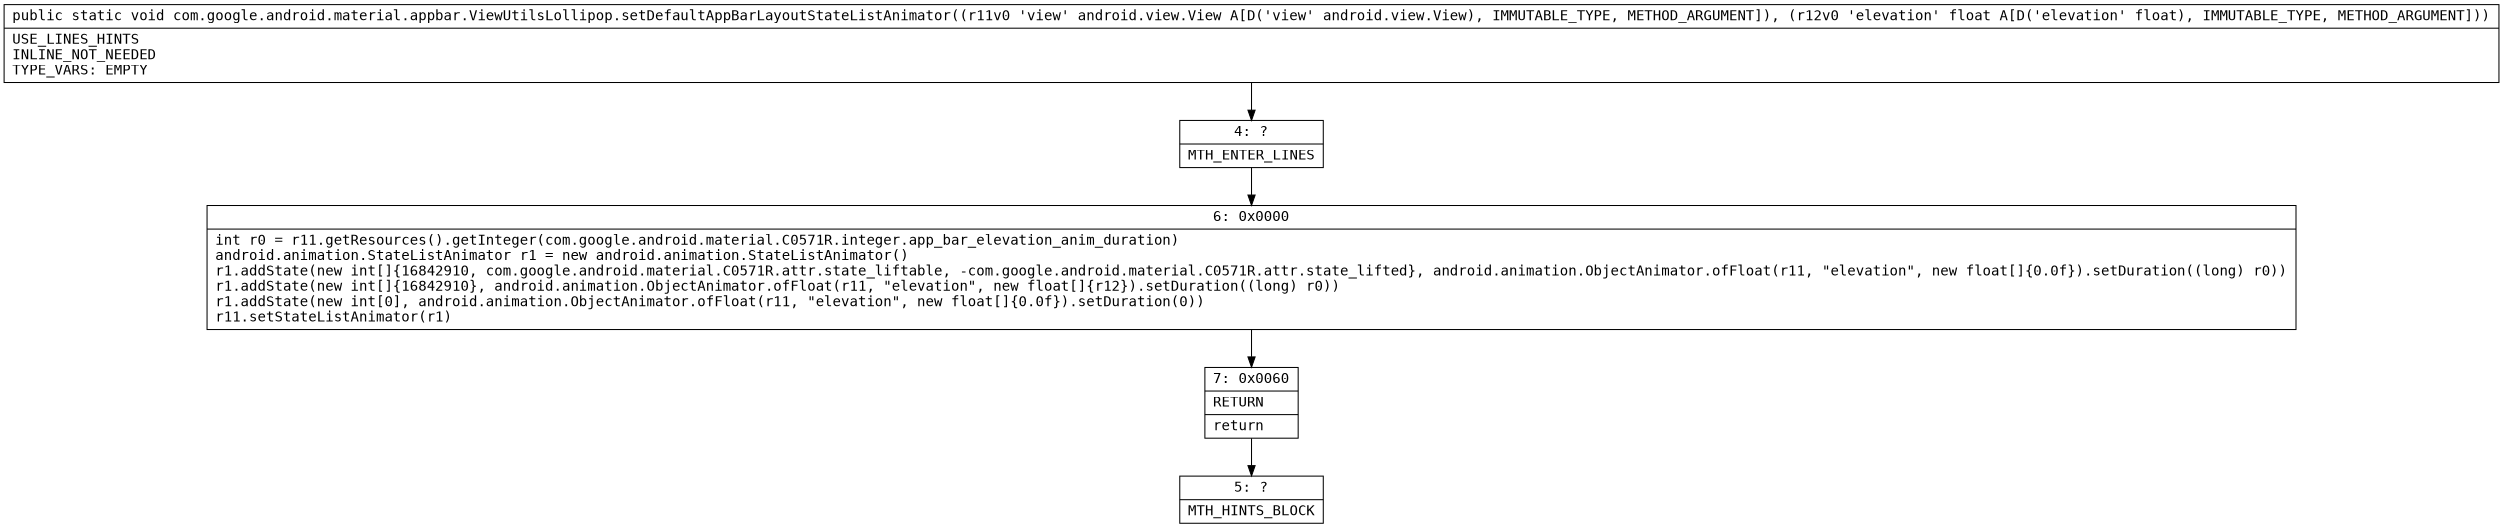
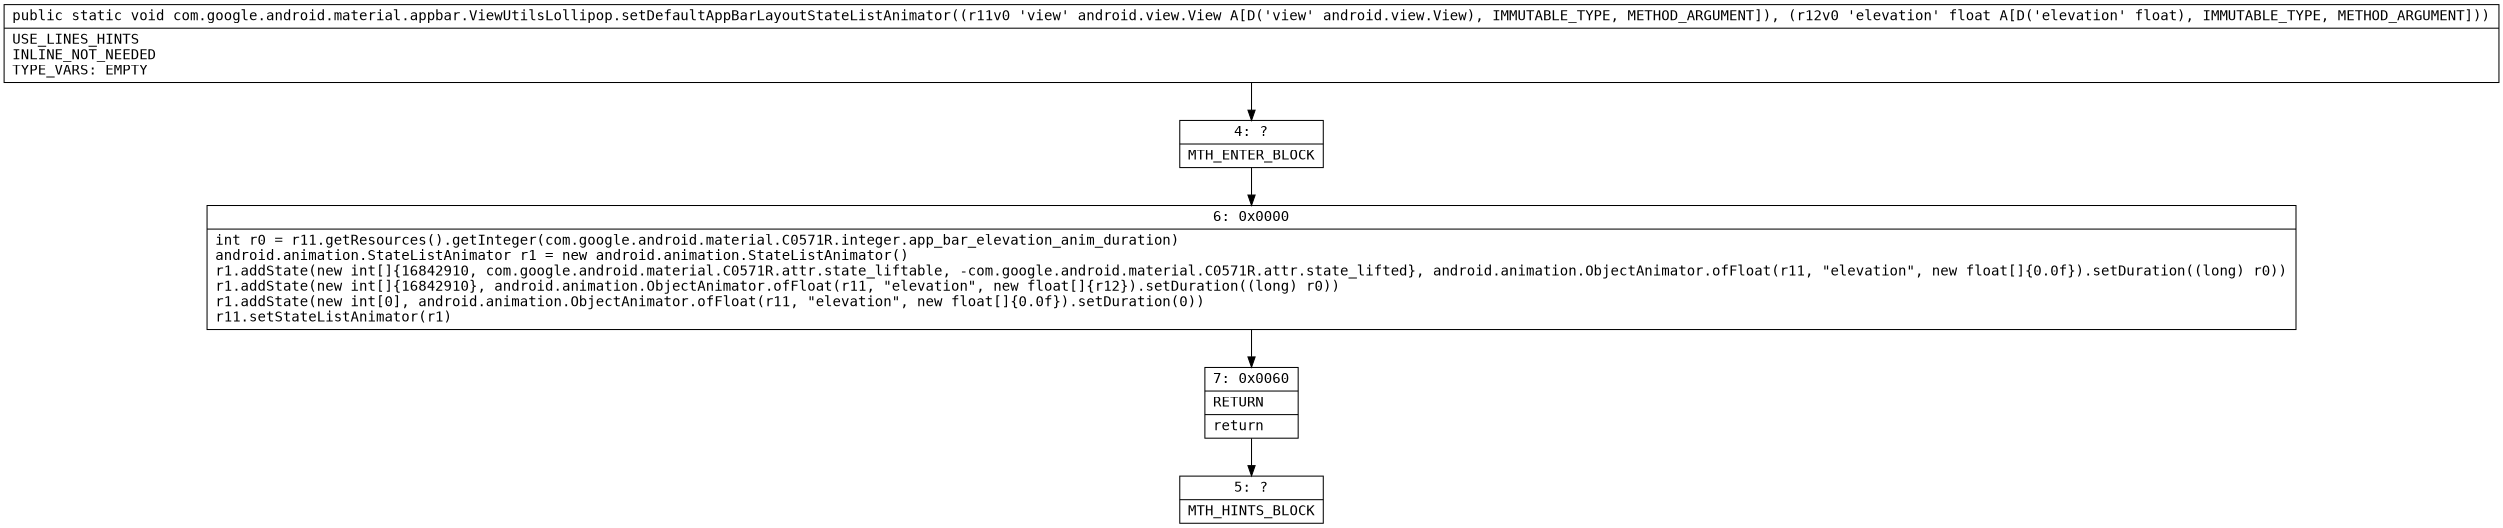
node "4: ?": text "MTH_ENTER_LINES" -> "MTH_ENTER_BLOCK"
